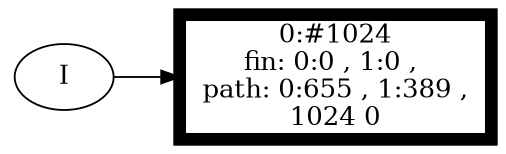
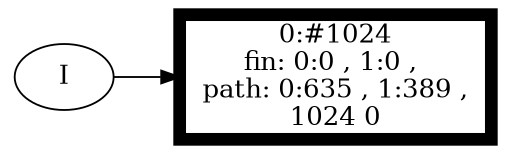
node "0:#1024 fin: 0:0 , 1:0 , path: 0:655 , 1:389 , 1024 0": label "0:#1024 fin: 0:0 , 1:0 , path: 0:655 , 1:389 , 1024 0" -> "0:#1024 fin: 0:0 , 1:0 , path: 0:635 , 1:389 , 1024 0"
